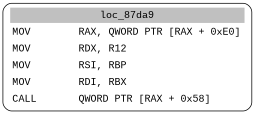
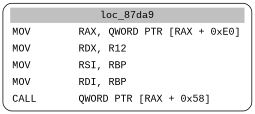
node "loc_87da9": text "MOV        RDI, RBX" -> "MOV        RDI, RBP"
